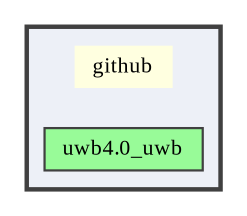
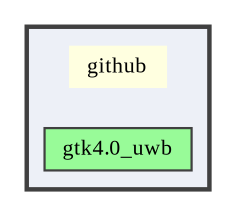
node "uwb4.0_uwb": label "uwb4.0_uwb" -> "gtk4.0_uwb"
